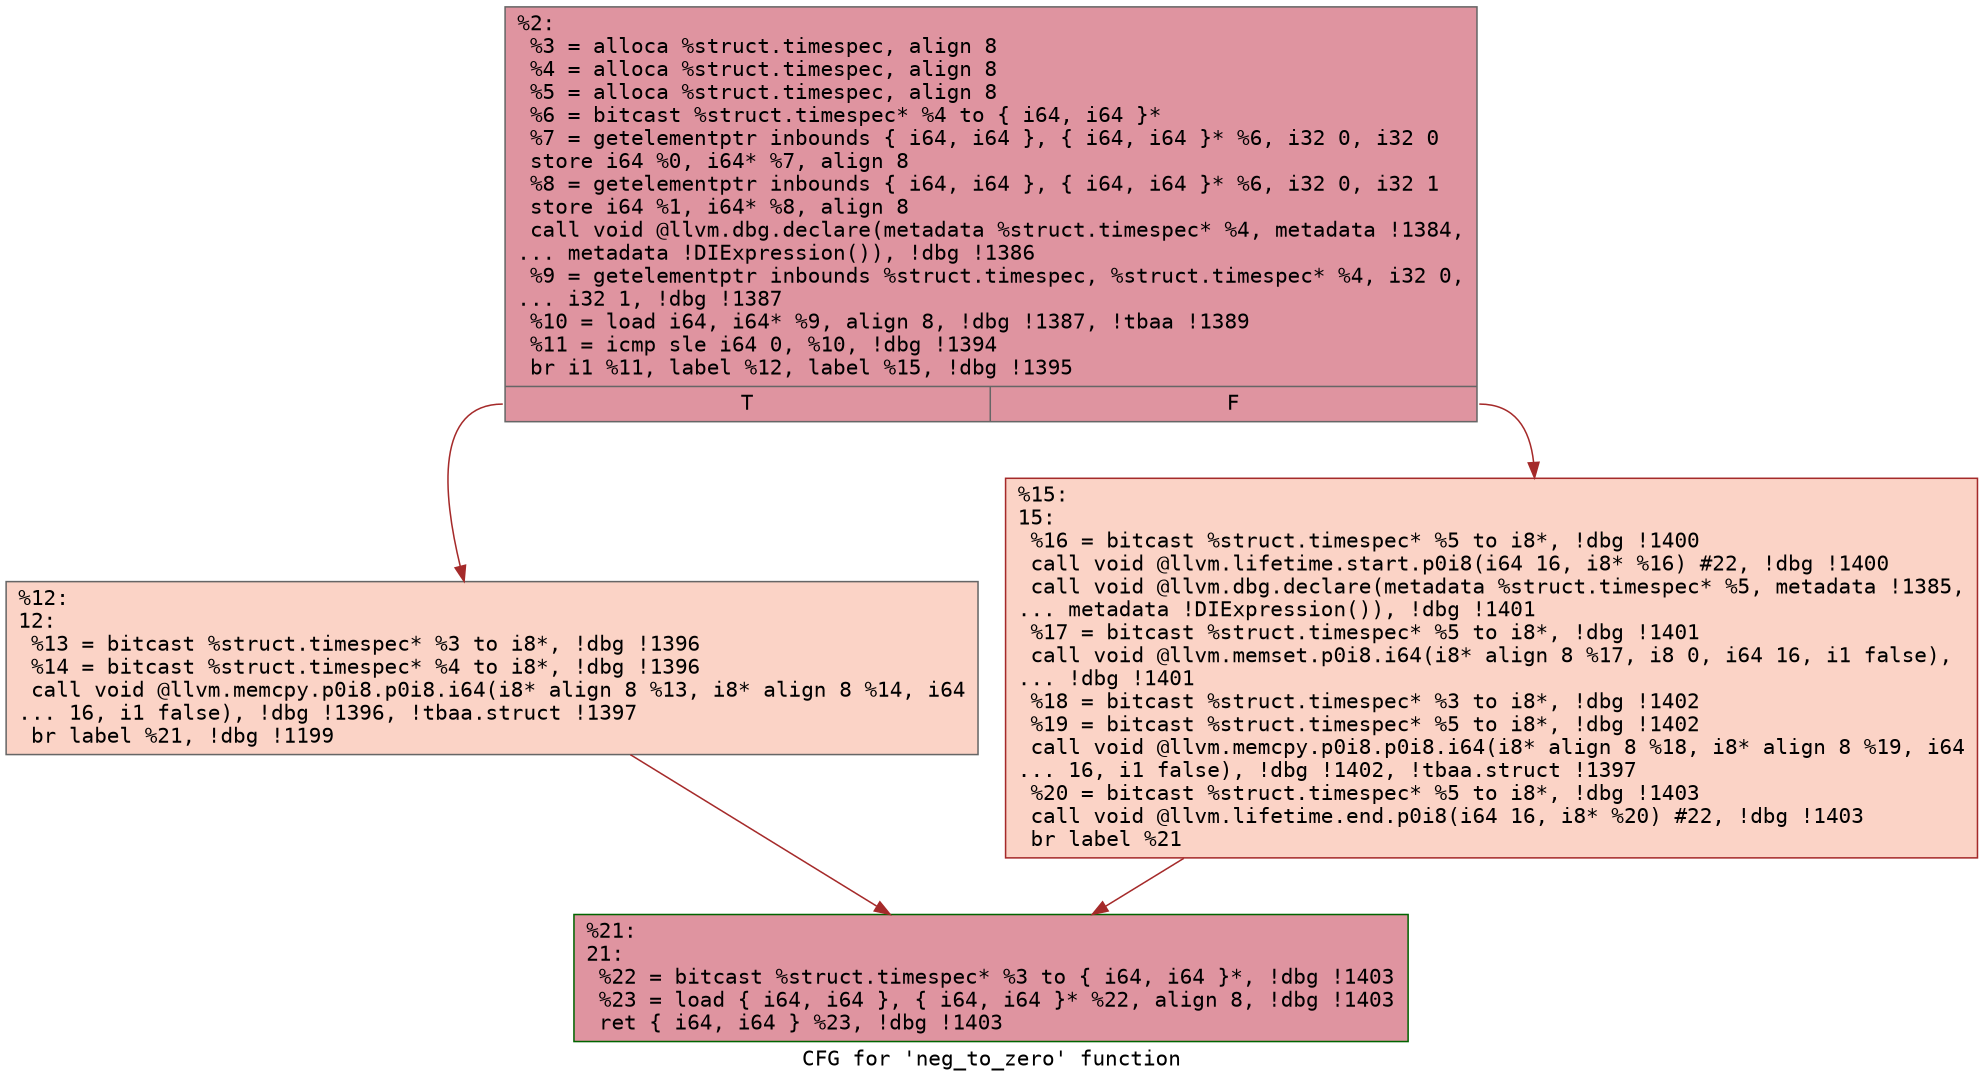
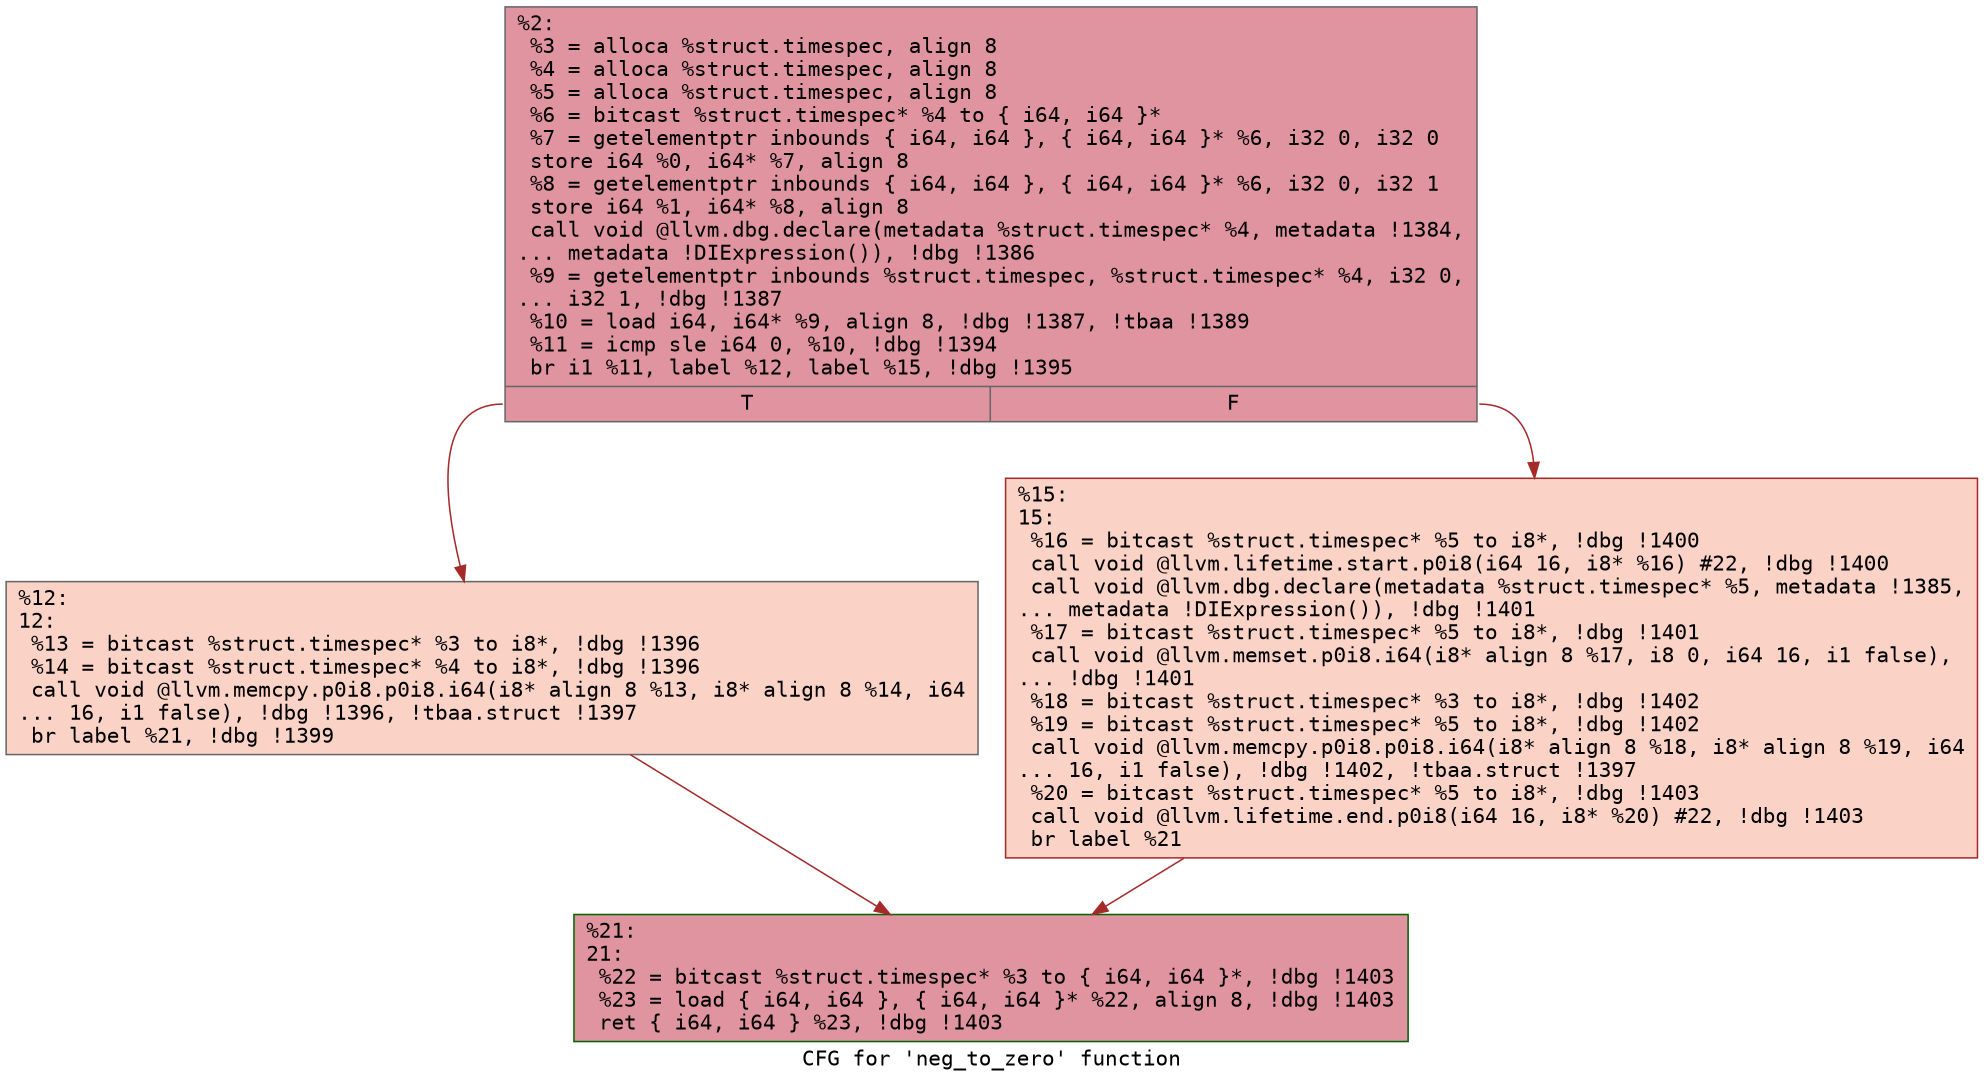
node "%12:": text "br label %21, !dbg !1199" -> "br label %21, !dbg !1399"
